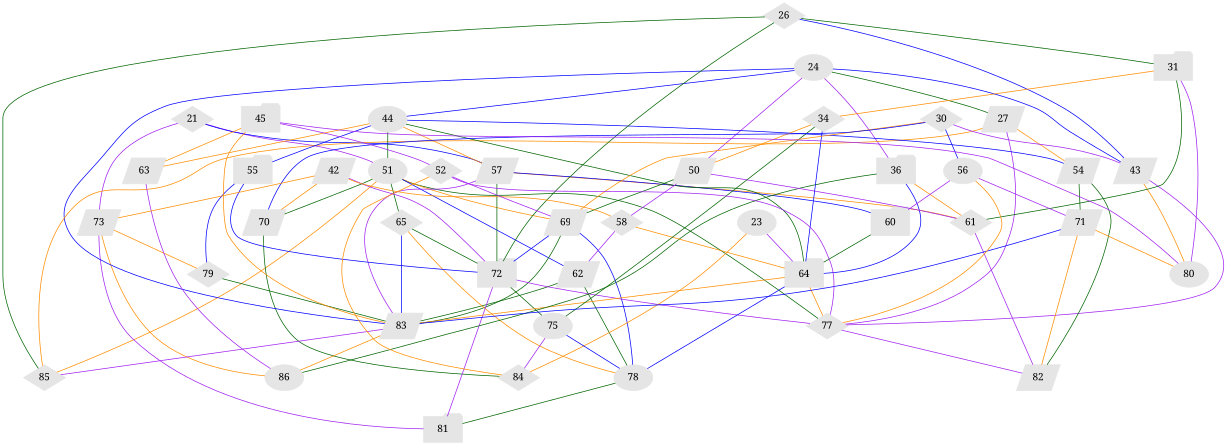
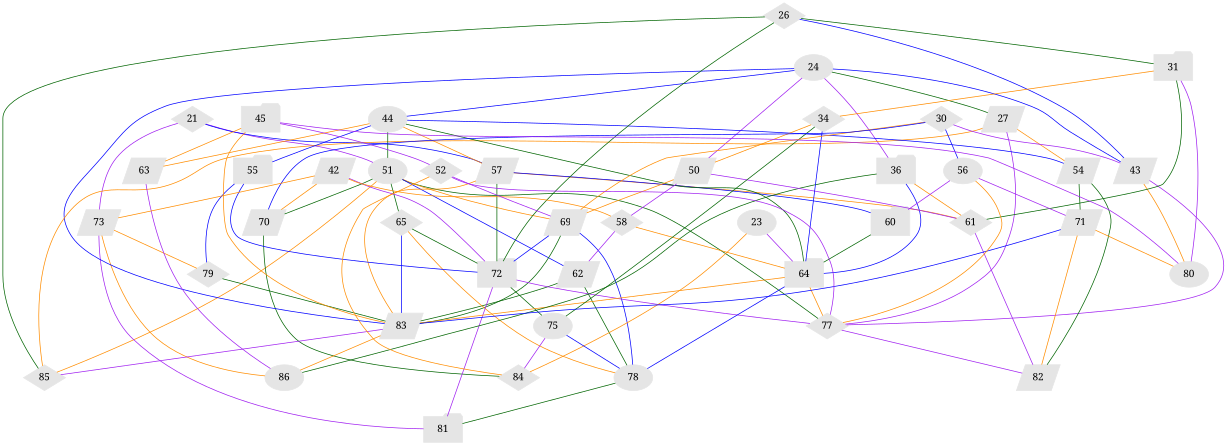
edge "50" -- "69": color darkgreen -> darkorange
edge "57" -- "83": color purple -> darkorange
